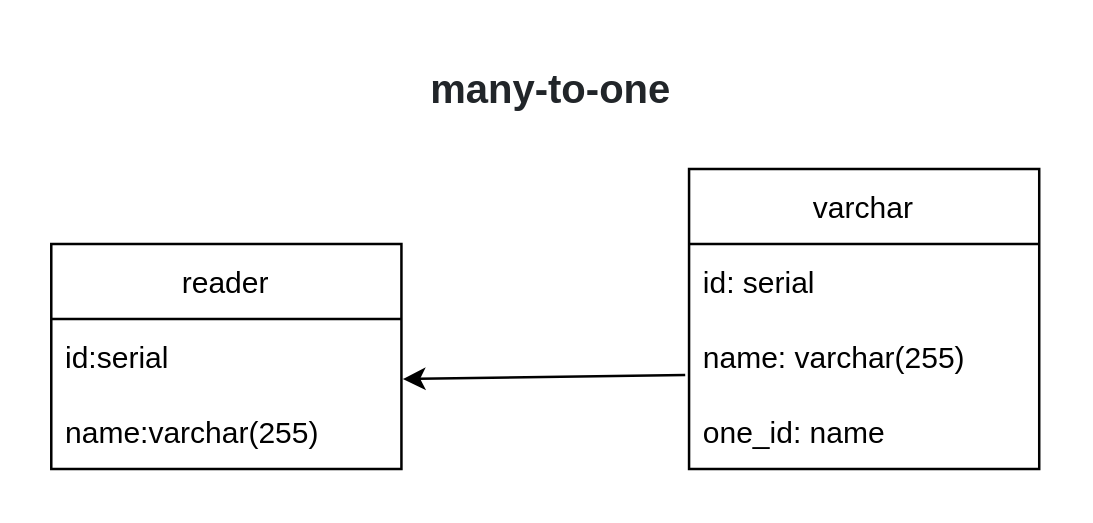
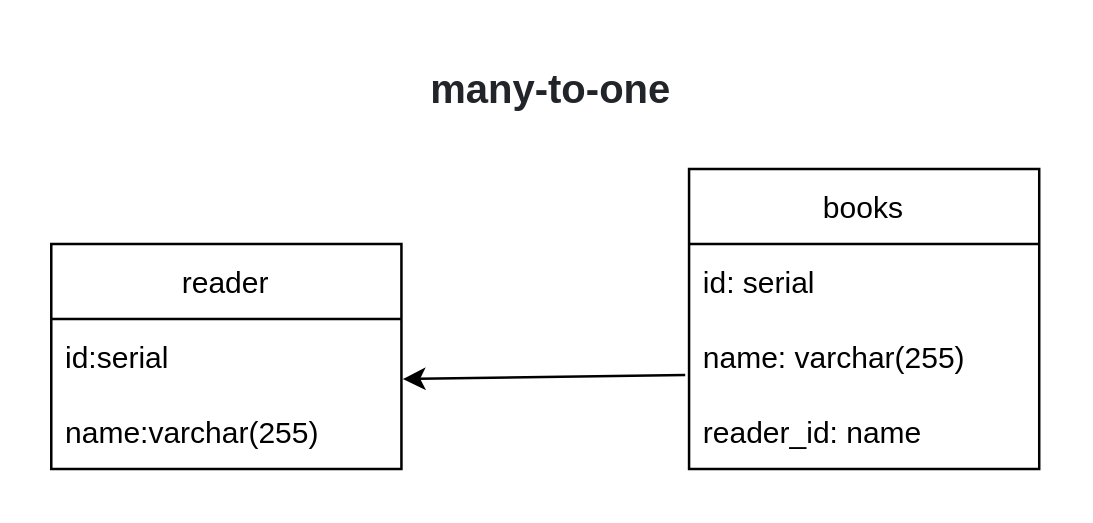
node "varchar": label "varchar" -> "books"
node "one_id: name": label "one_id: name" -> "reader_id: name"
